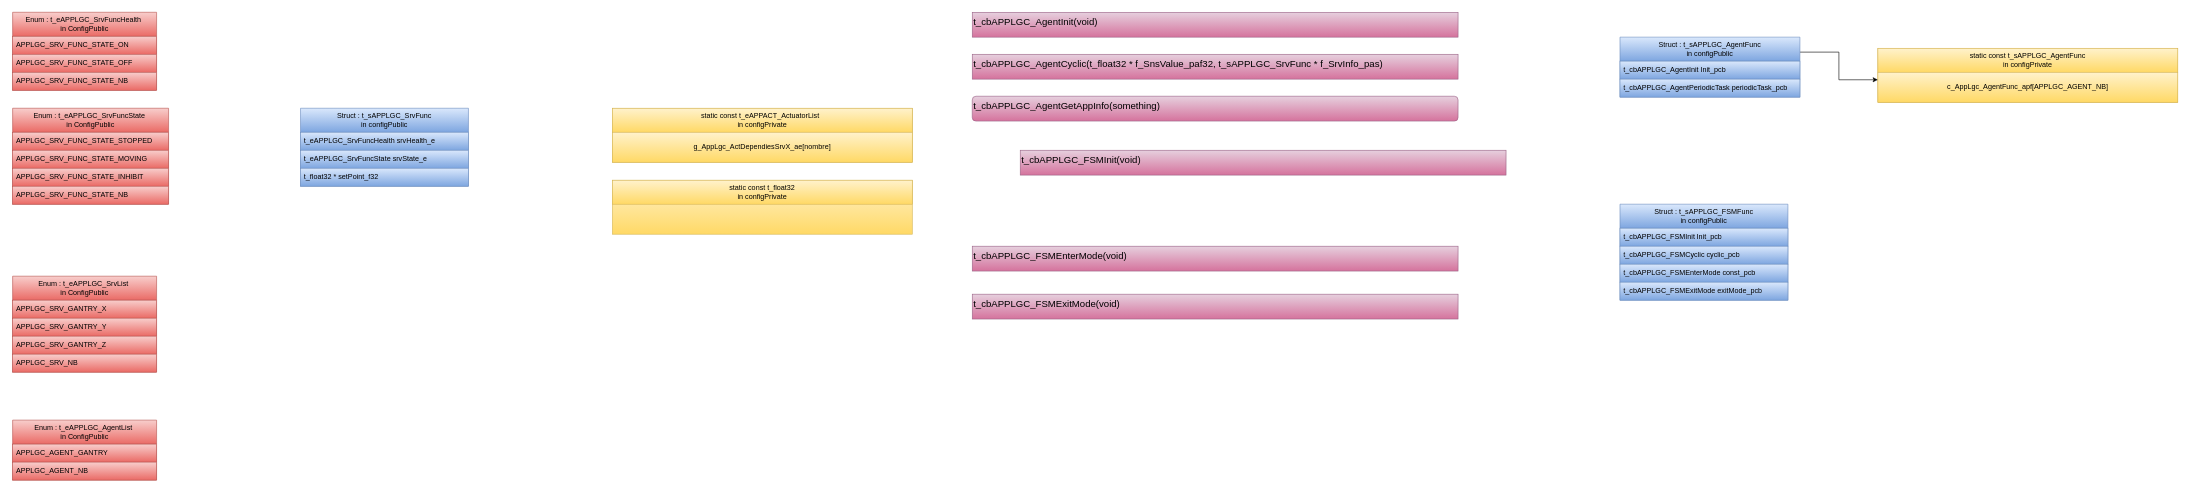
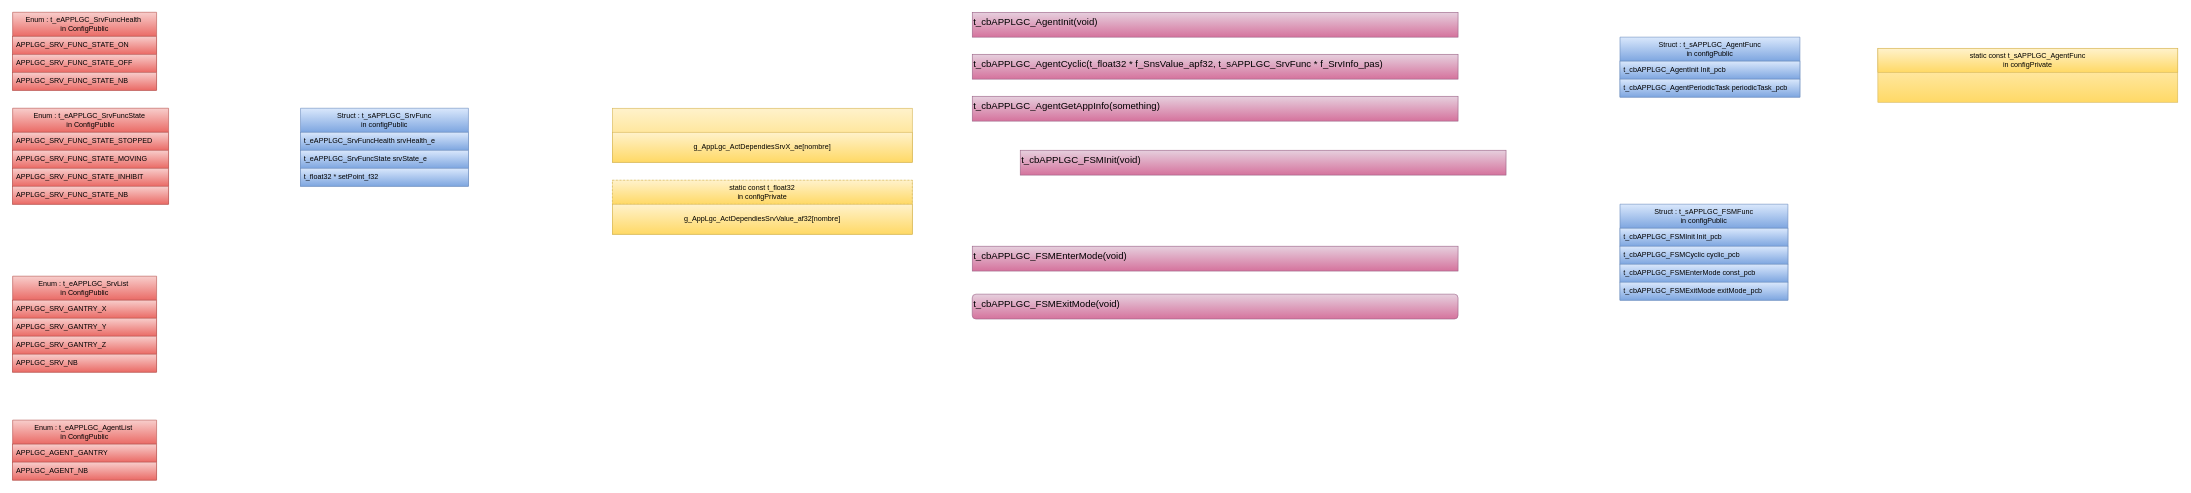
edge "Struct : t_sAPPLGC_AgentFunc in configPublic" -> "c_AppLgc_AgentFunc_apf[APPLGC_AGENT_NB]": removed
node "t_cbAPPLGC_AgentCyclic(t_float32 * f_SnsValue_paf32, t_sAPPLGC_SrvFunc * f_SrvInfo_pas)": label "t_cbAPPLGC_AgentCyclic(t_float32 * f_SnsValue_paf32, t_sAPPLGC_SrvFunc * f_SrvInfo_pas)" -> "t_cbAPPLGC_AgentCyclic(t_float32 * f_SnsValue_apf32, t_sAPPLGC_SrvFunc * f_SrvInfo_pas)"
node "c_AppLgc_AgentFunc_apf[APPLGC_AGENT_NB]": removed
node "t_cbAPPLGC_AgentGetAppInfo(something)": shape rounded rectangle -> rectangle
node "static const t_eAPPACT_ActuatorList in configPrivate": removed
node "static const t_float32 in configPrivate": style solid -> dashed
node "g_AppLgc_ActDependiesSrvValue_af32[nombre]": added
node "t_cbAPPLGC_FSMExitMode(void)": shape rectangle -> rounded rectangle
